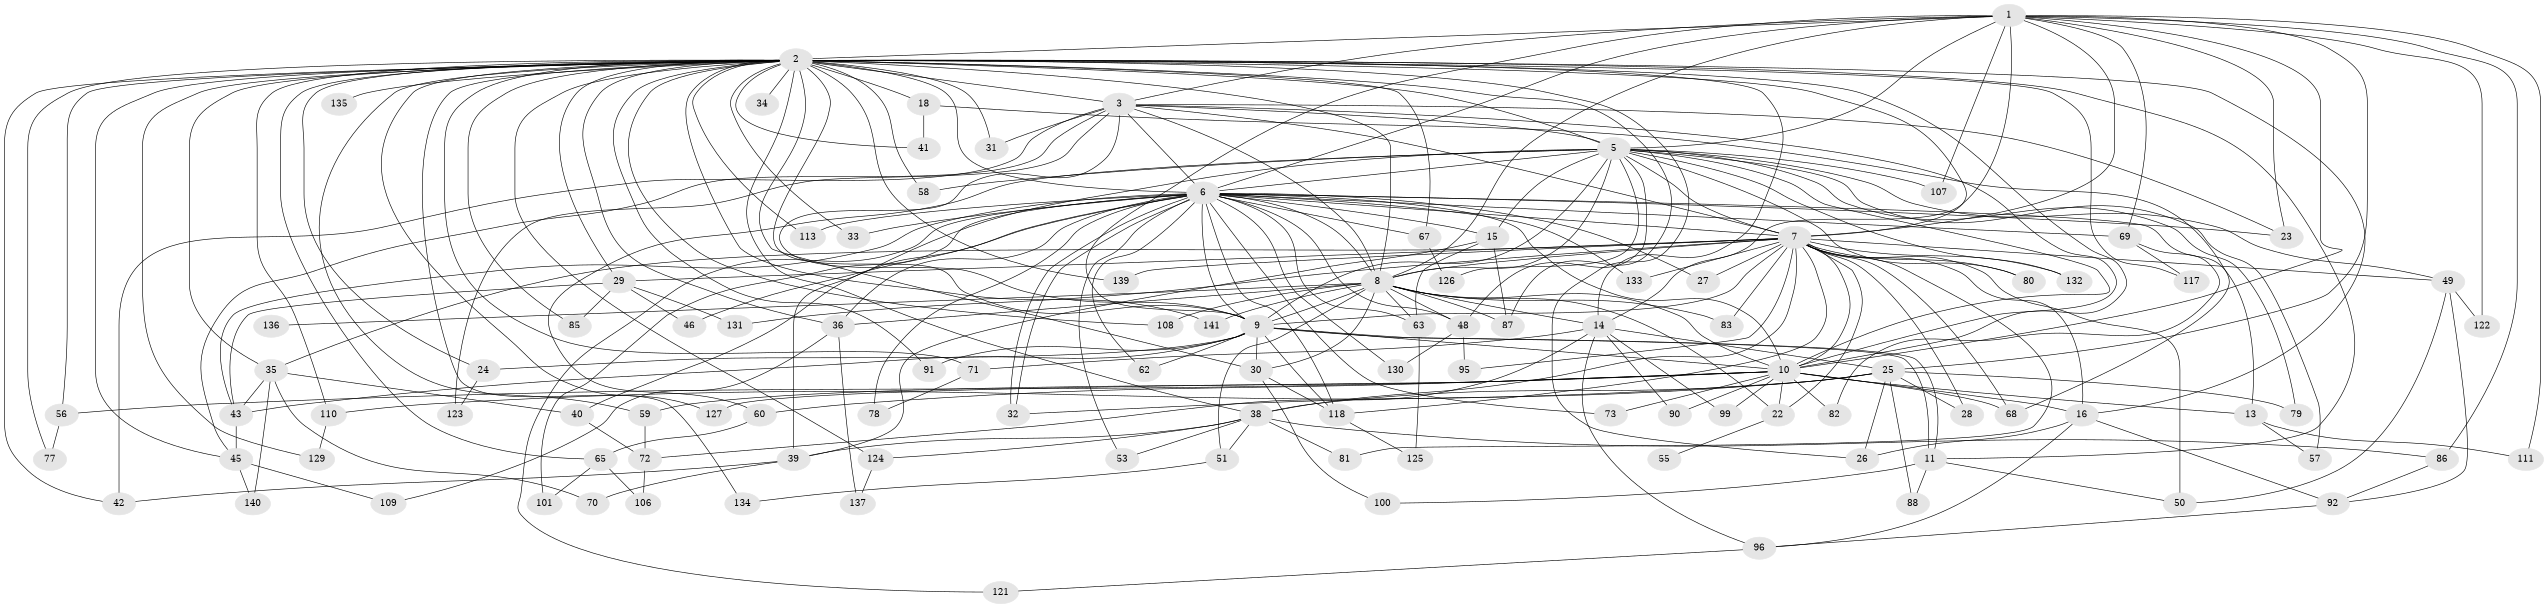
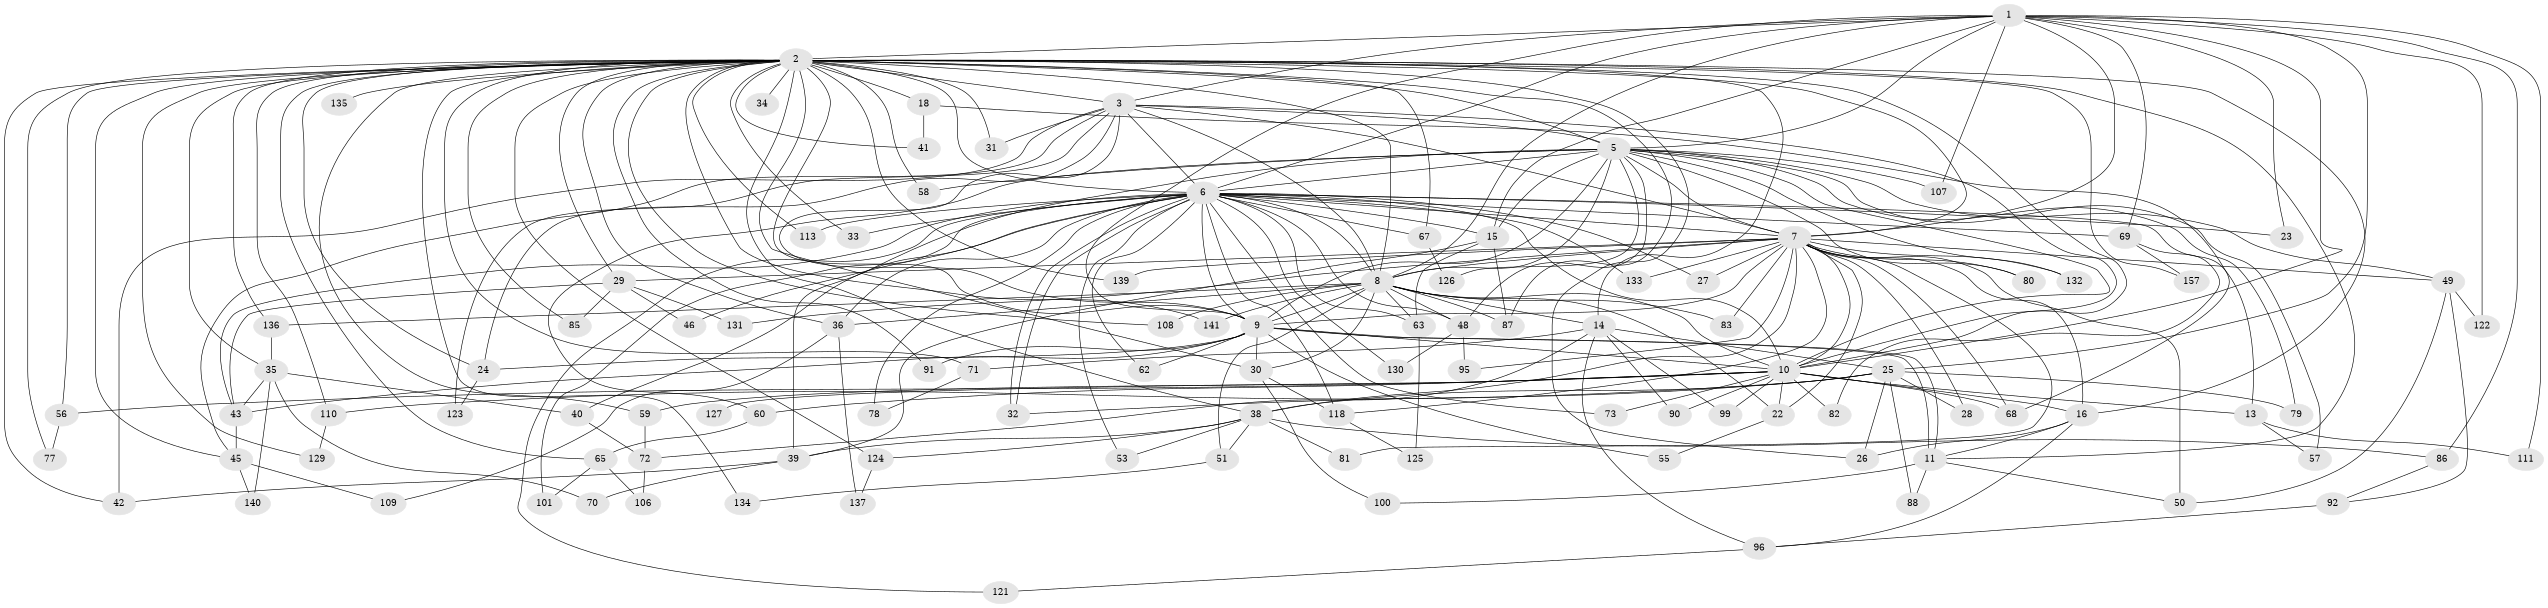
edge "3" -- "23": now "3" -- "24"
edge "2" -- "127": now "2" -- "136"
edge "1" -- "14": now "1" -- "15"
edge "7" -- "35": now "136" -- "35"
node "117": label "117" -> "157"
edge "9" -- "118": now "9" -- "55"
edge "16" -- "92": now "16" -- "11"
